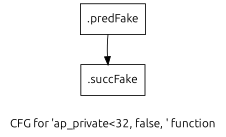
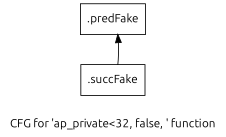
edge ".predFake" -> ".succFake": reversed
